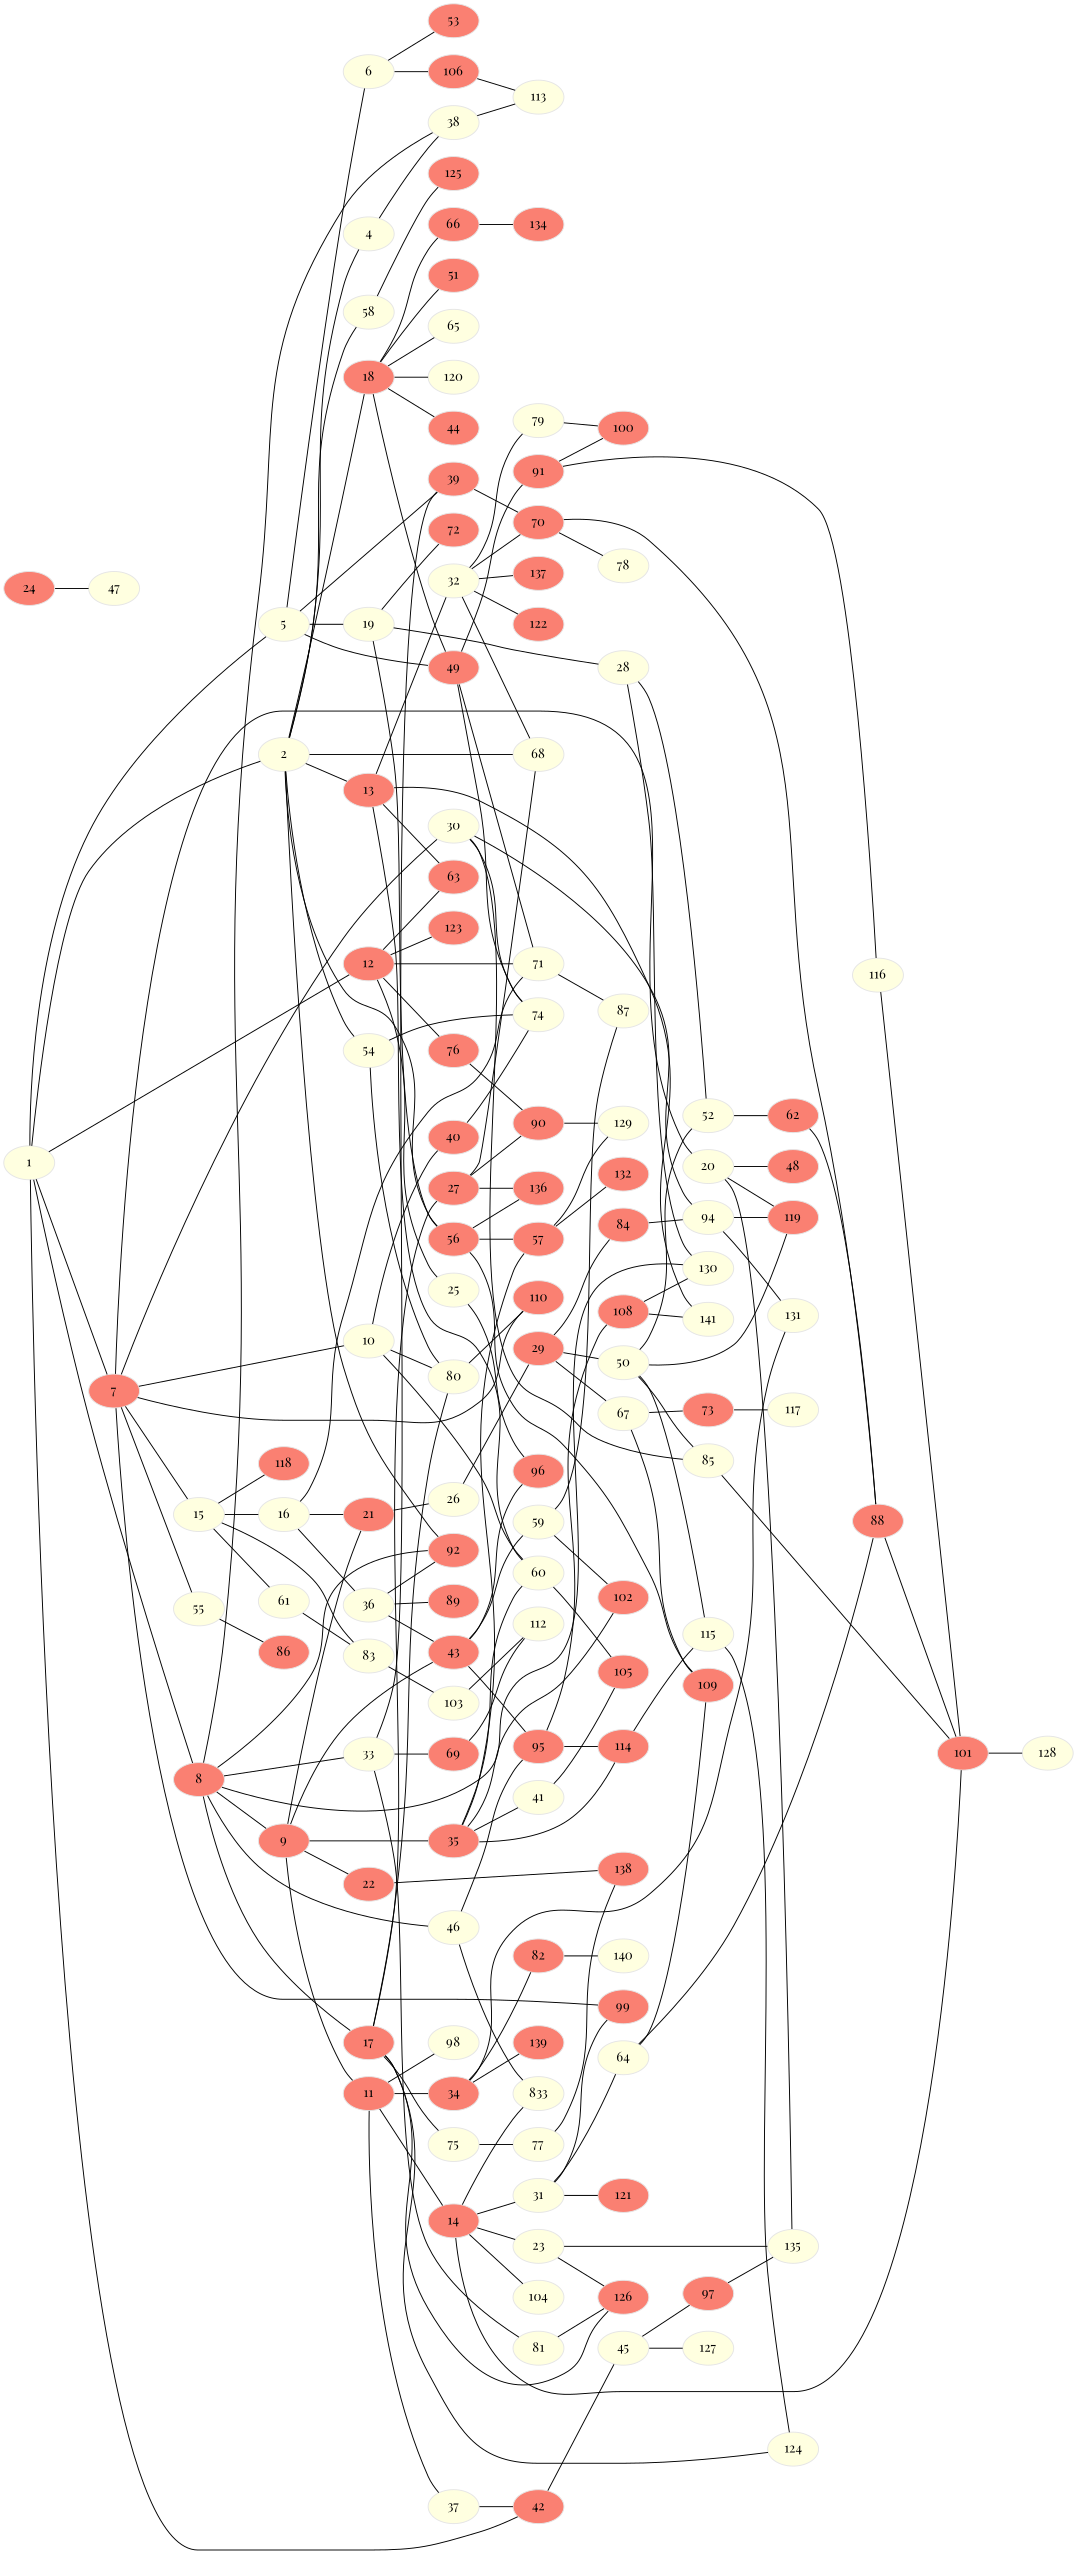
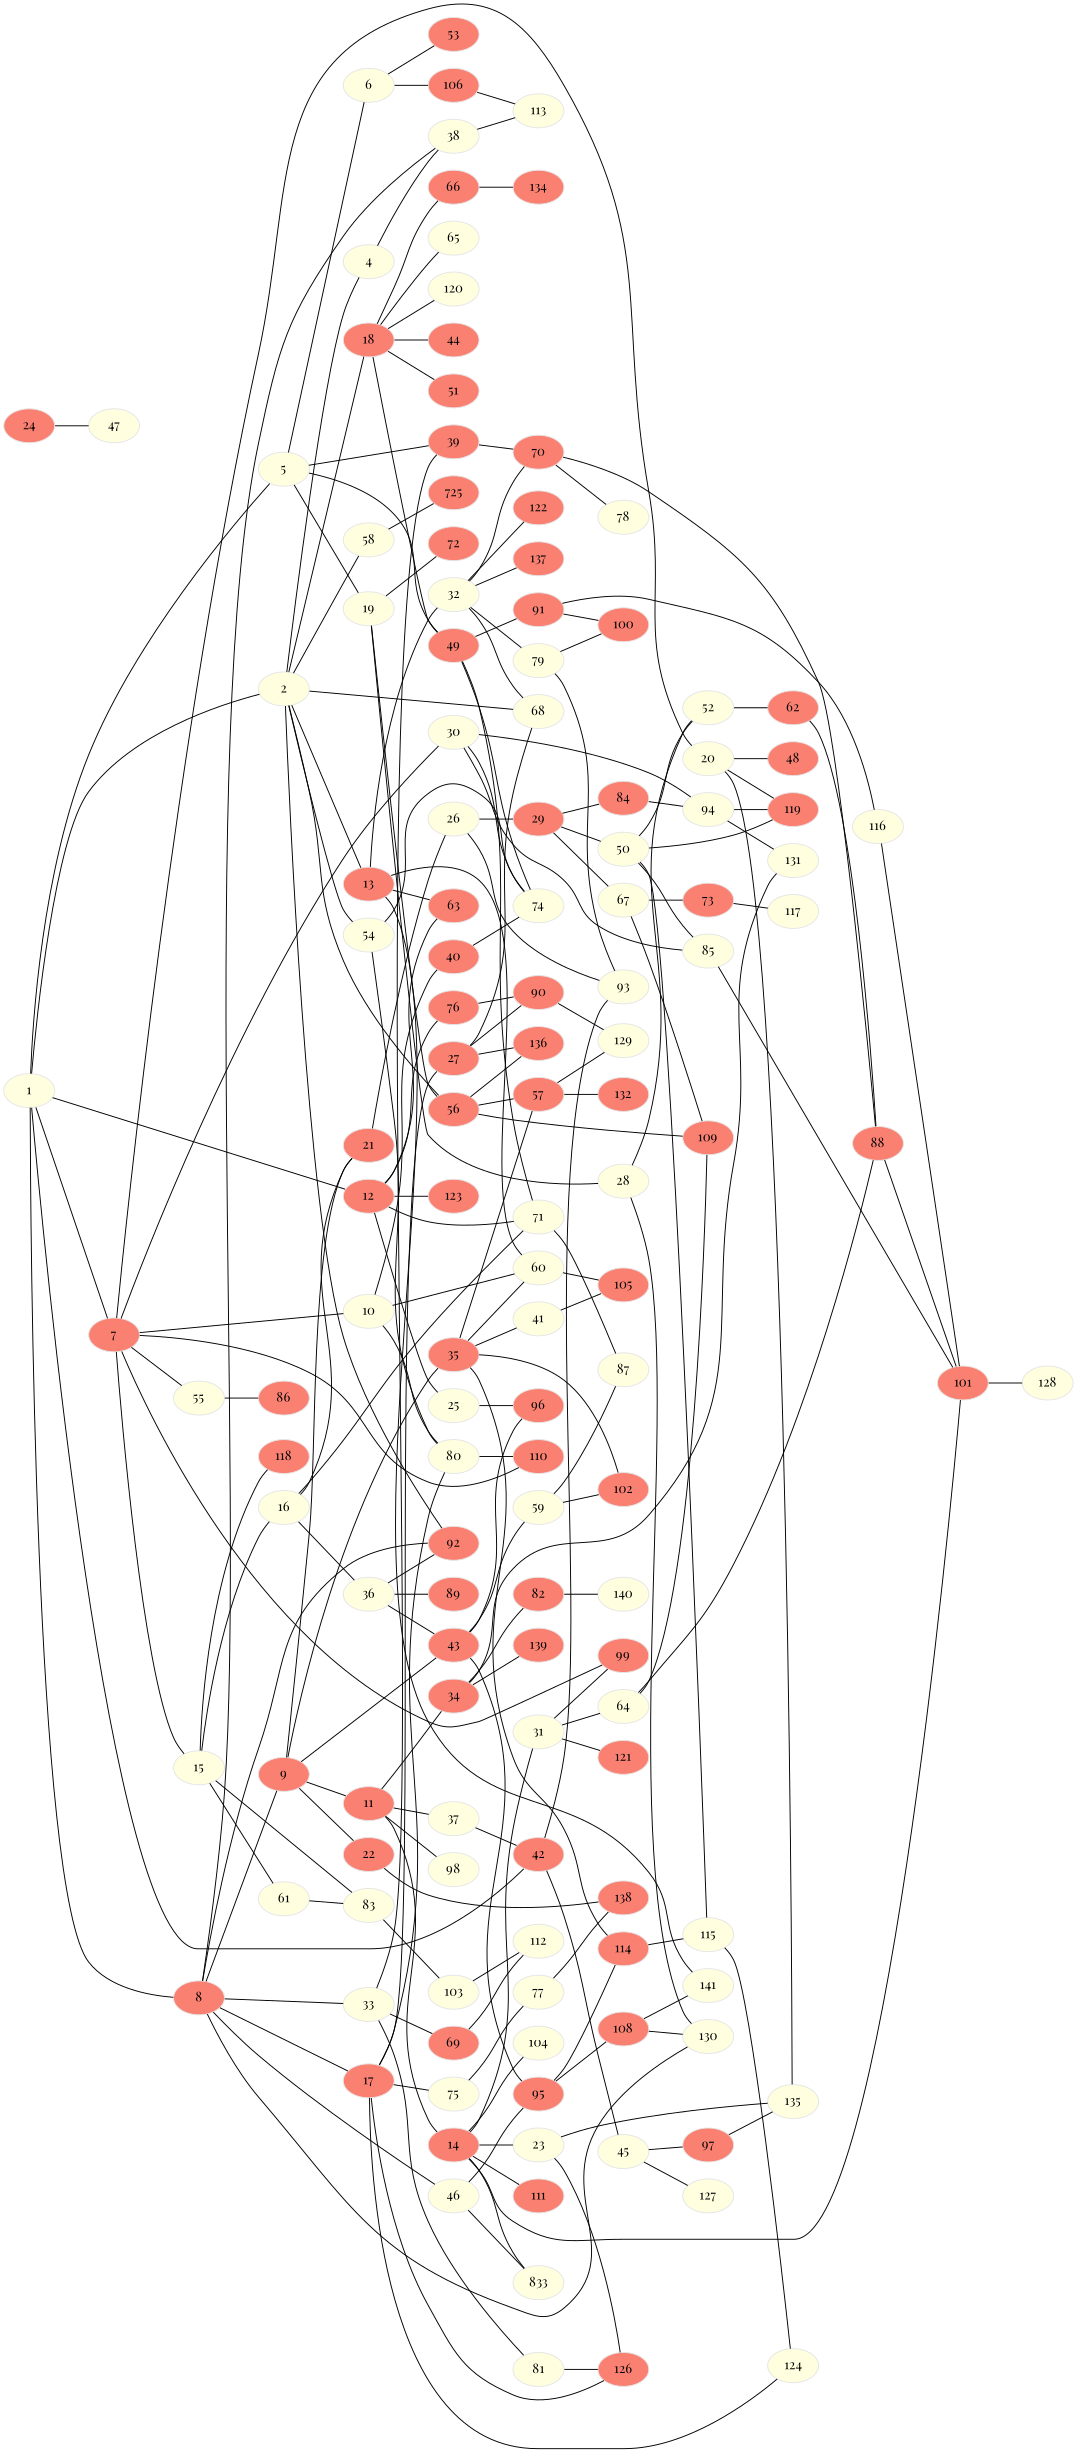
node "125": label "125" -> "725"
node "93": added
node "111": added
